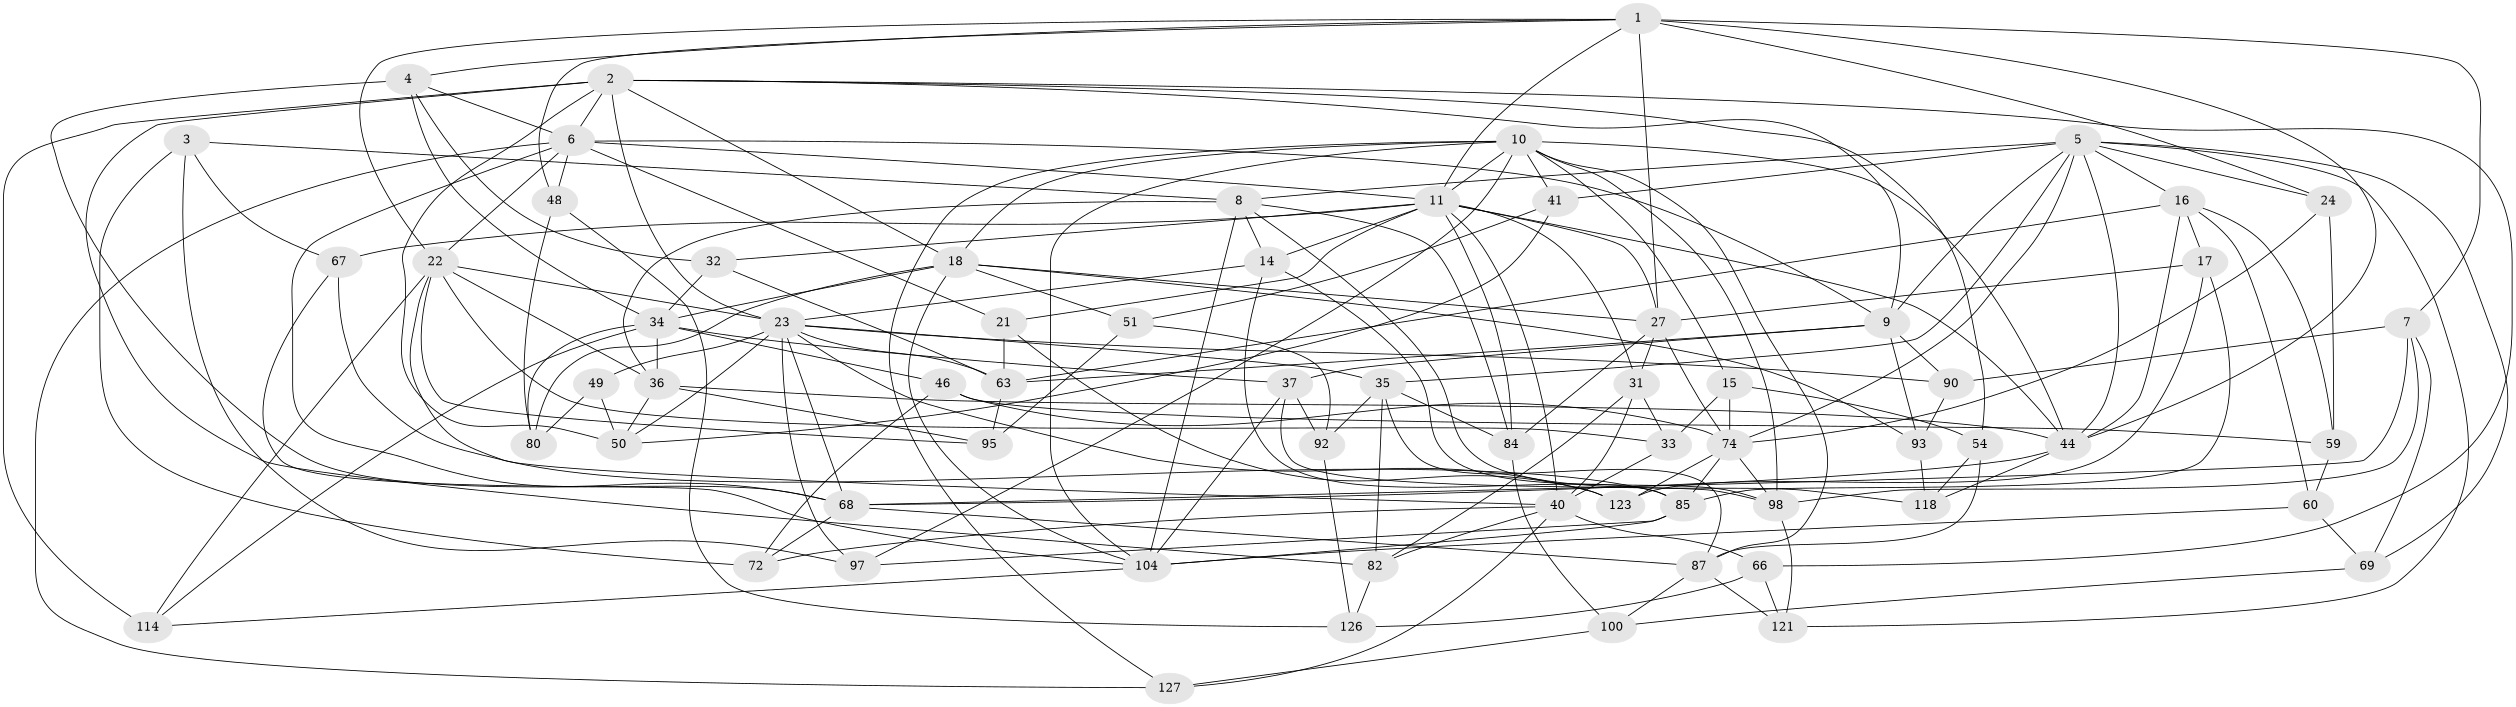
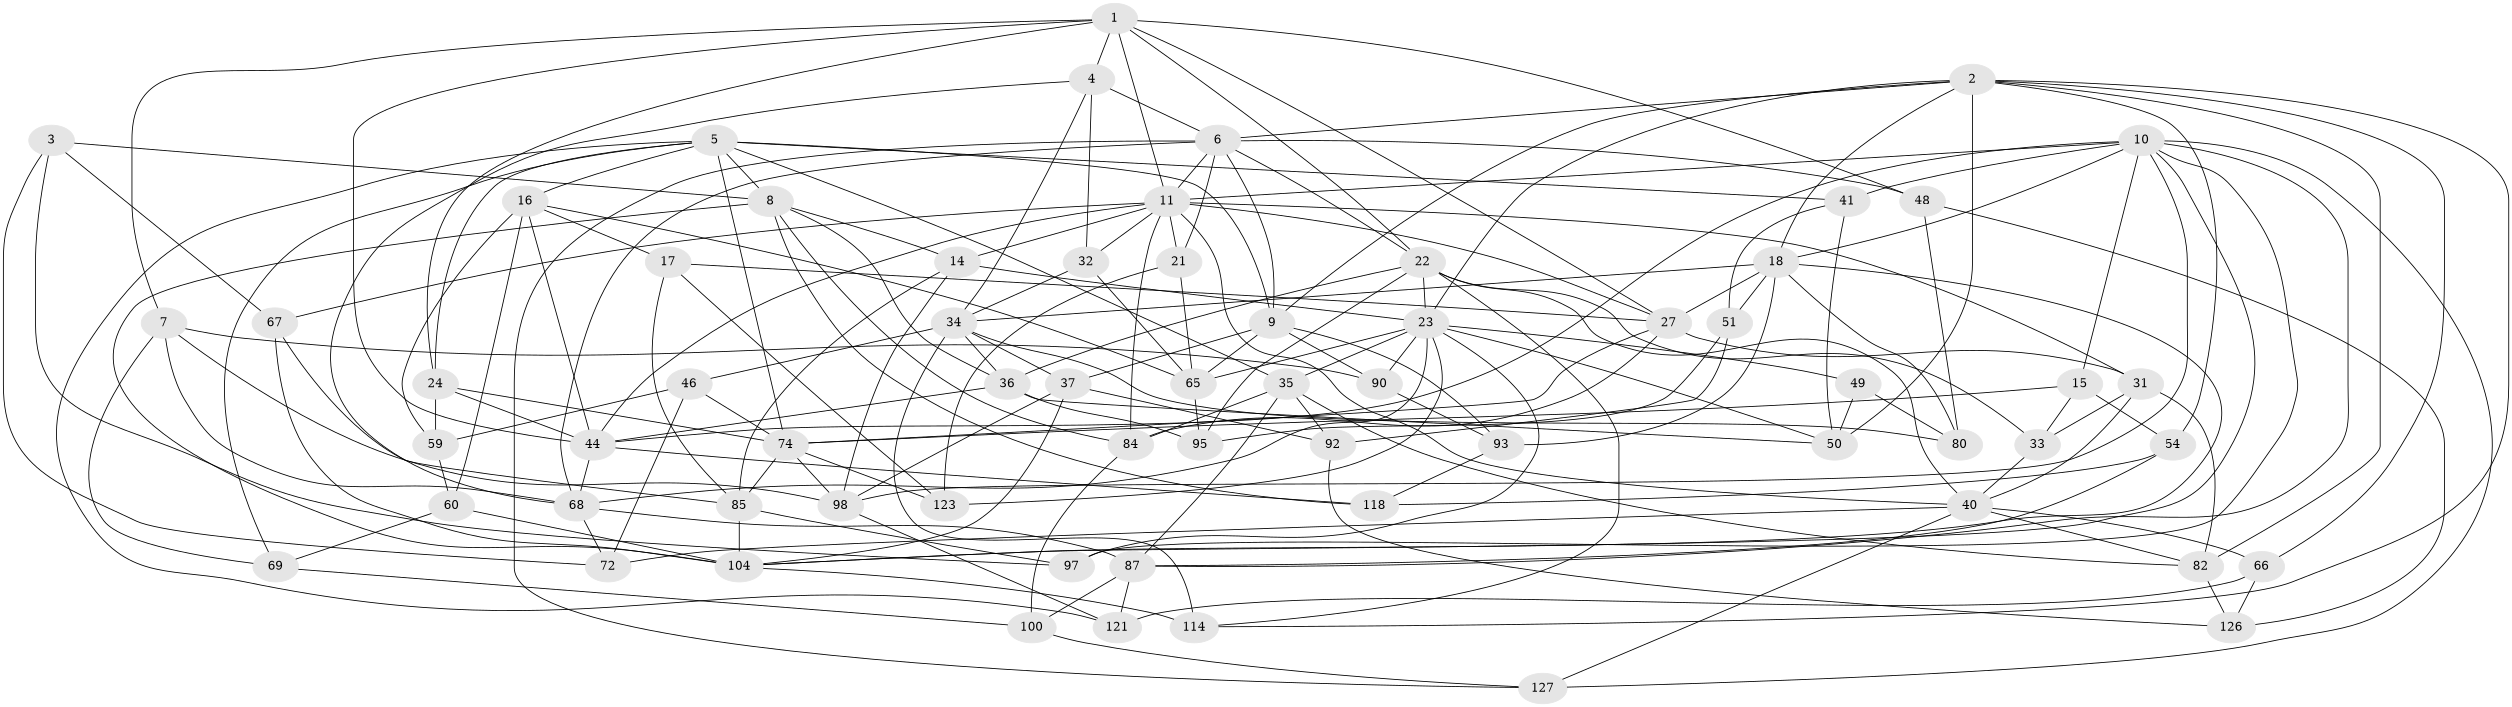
edge "5" -- "44": now "24" -- "44"
node "63": label "63" -> "65"
